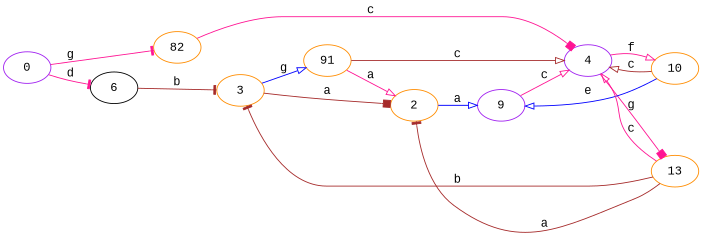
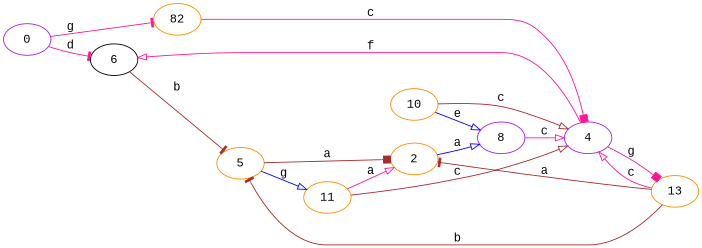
edge "4" -> "10": now "4" -> "6"
node "91": label "91" -> "11"
node "3": label "3" -> "5"
node "9": label "9" -> "8"
